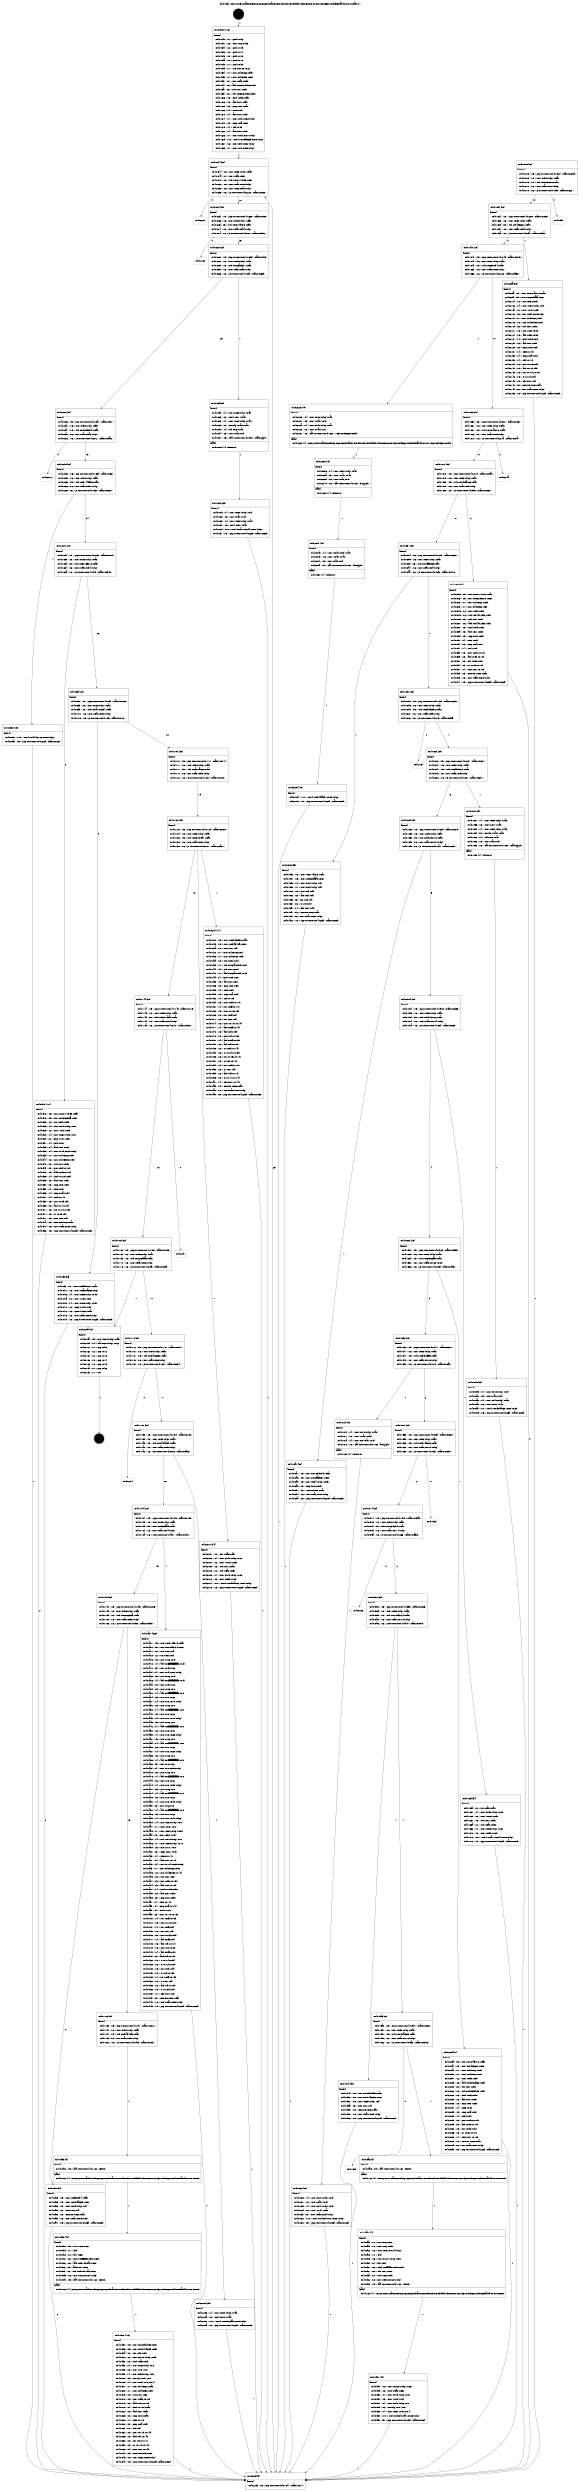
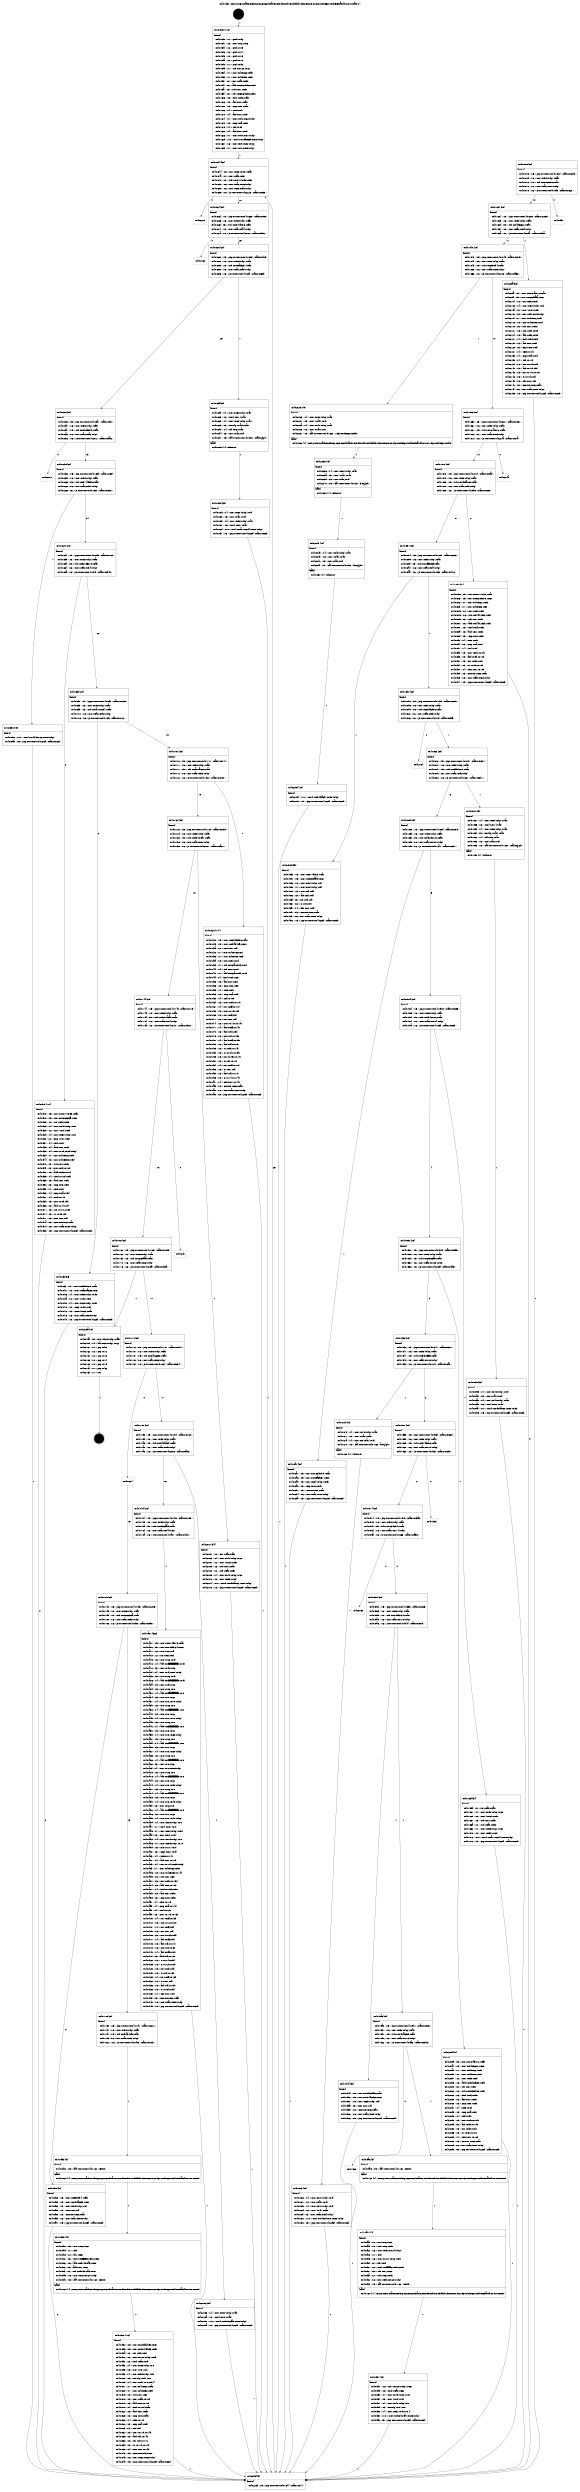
edge "0x401728 [28]" -> "0x401d20 [147]": now "0x40170c [28]" -> "0x401d20 [147]"
edge "0x4017b4 [28]" -> "0x4017d0 [28]": now "0x401c64" -> "0x4017d0 [28]"
